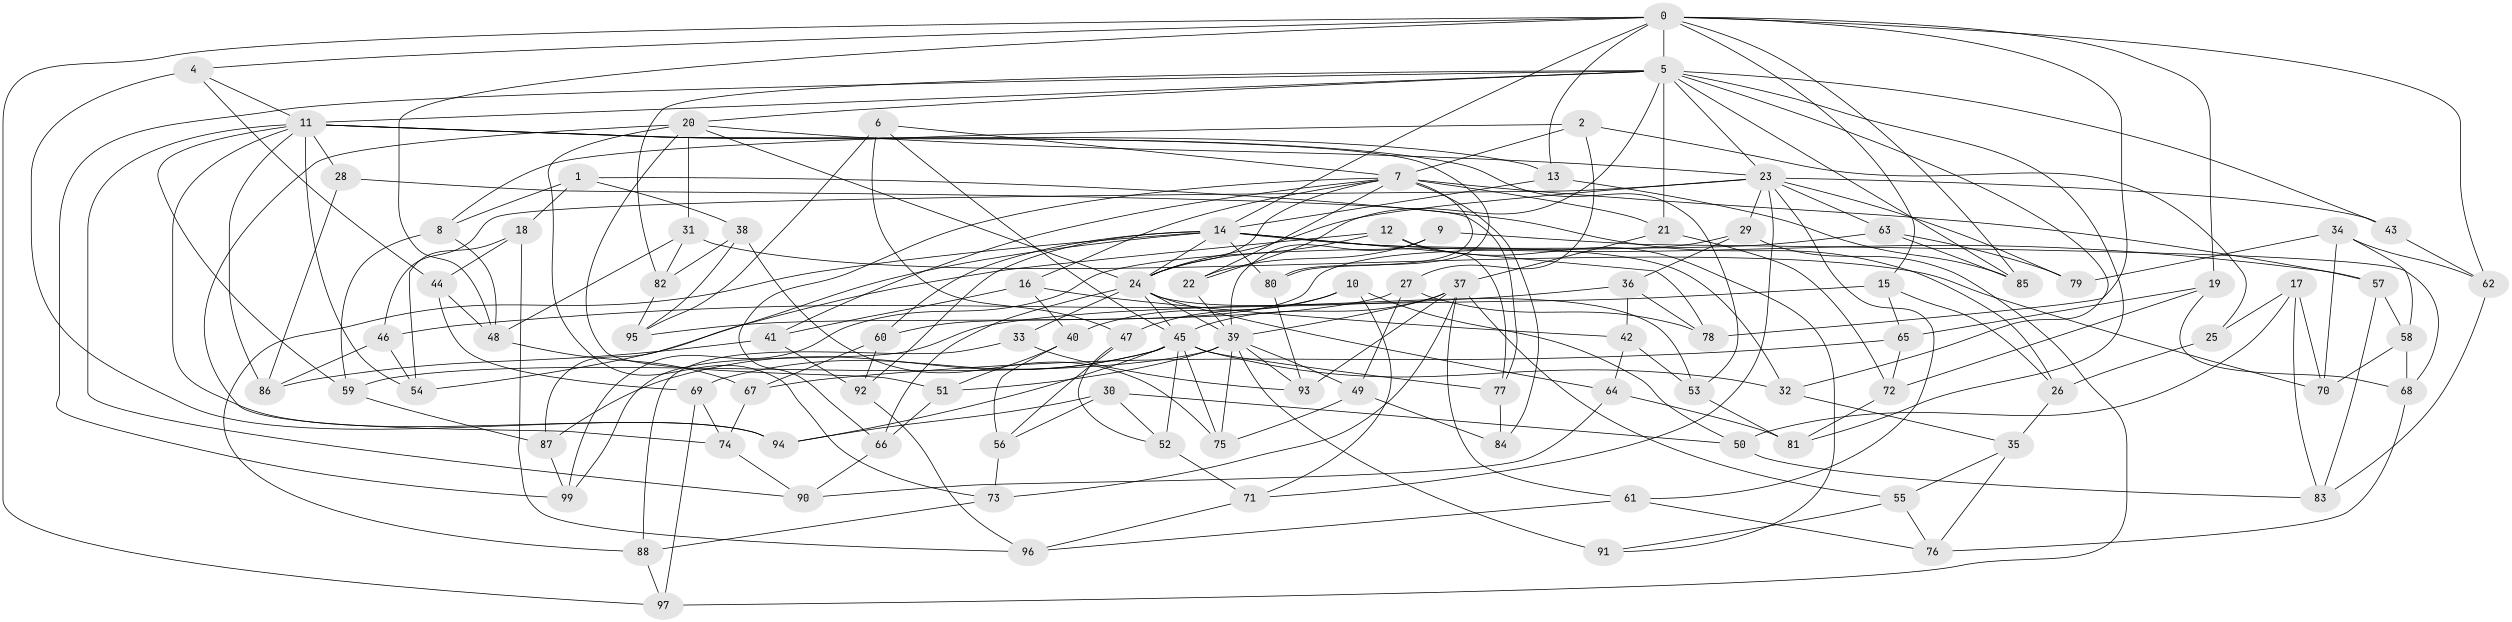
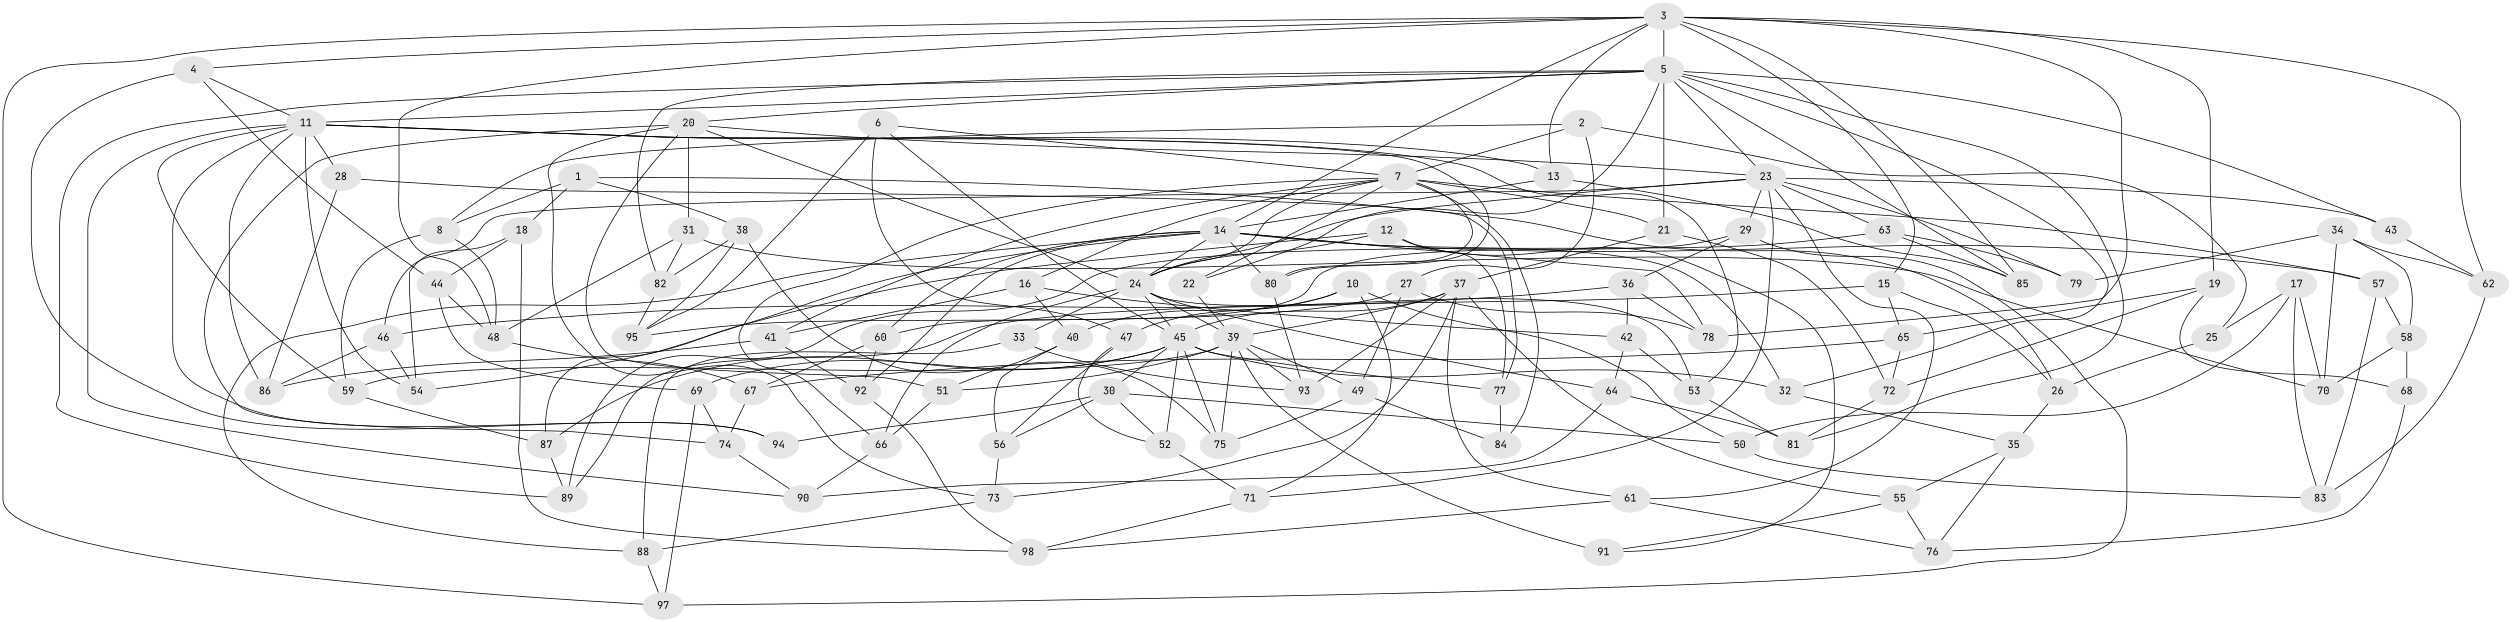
node "0": label "0" -> "3"
node "9": removed
edge "45" -- "94": now "45" -- "30"
node "99": label "99" -> "89"
node "96": label "96" -> "98"
